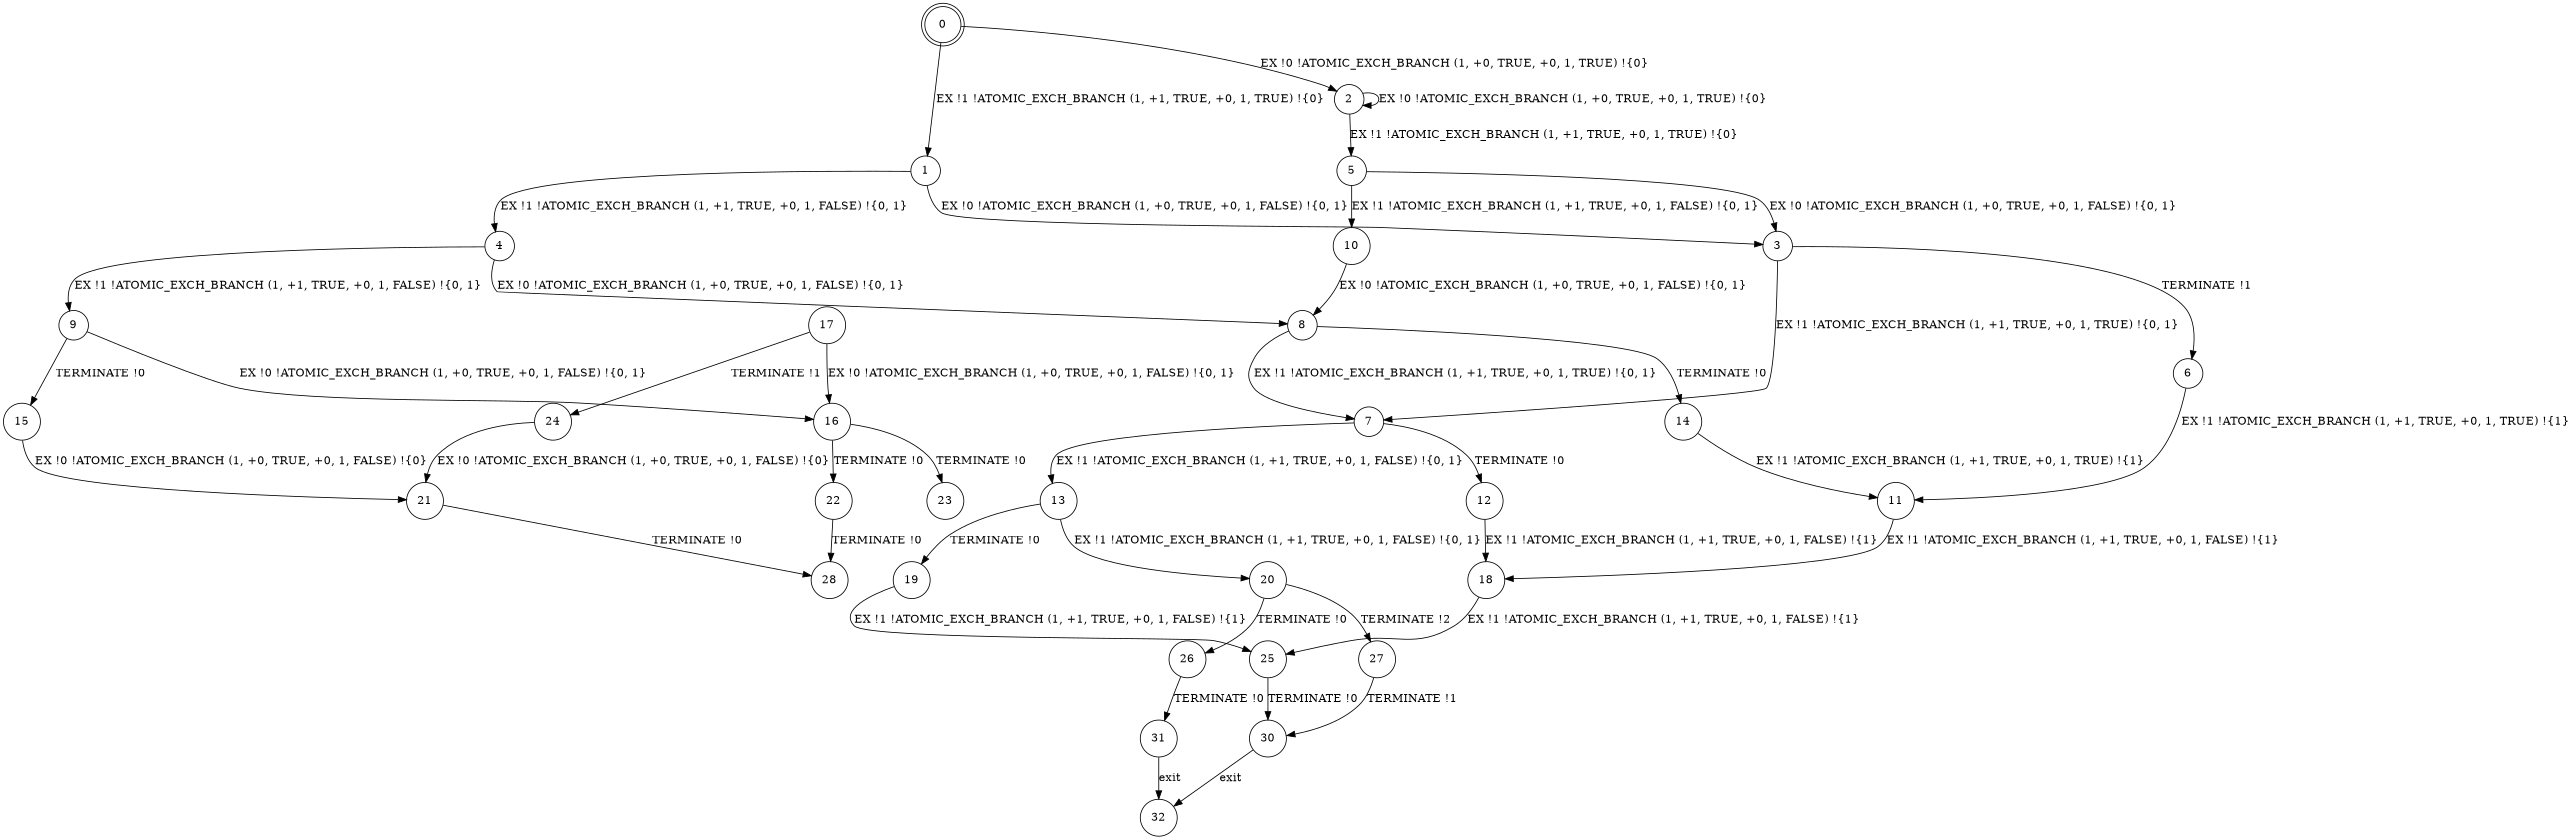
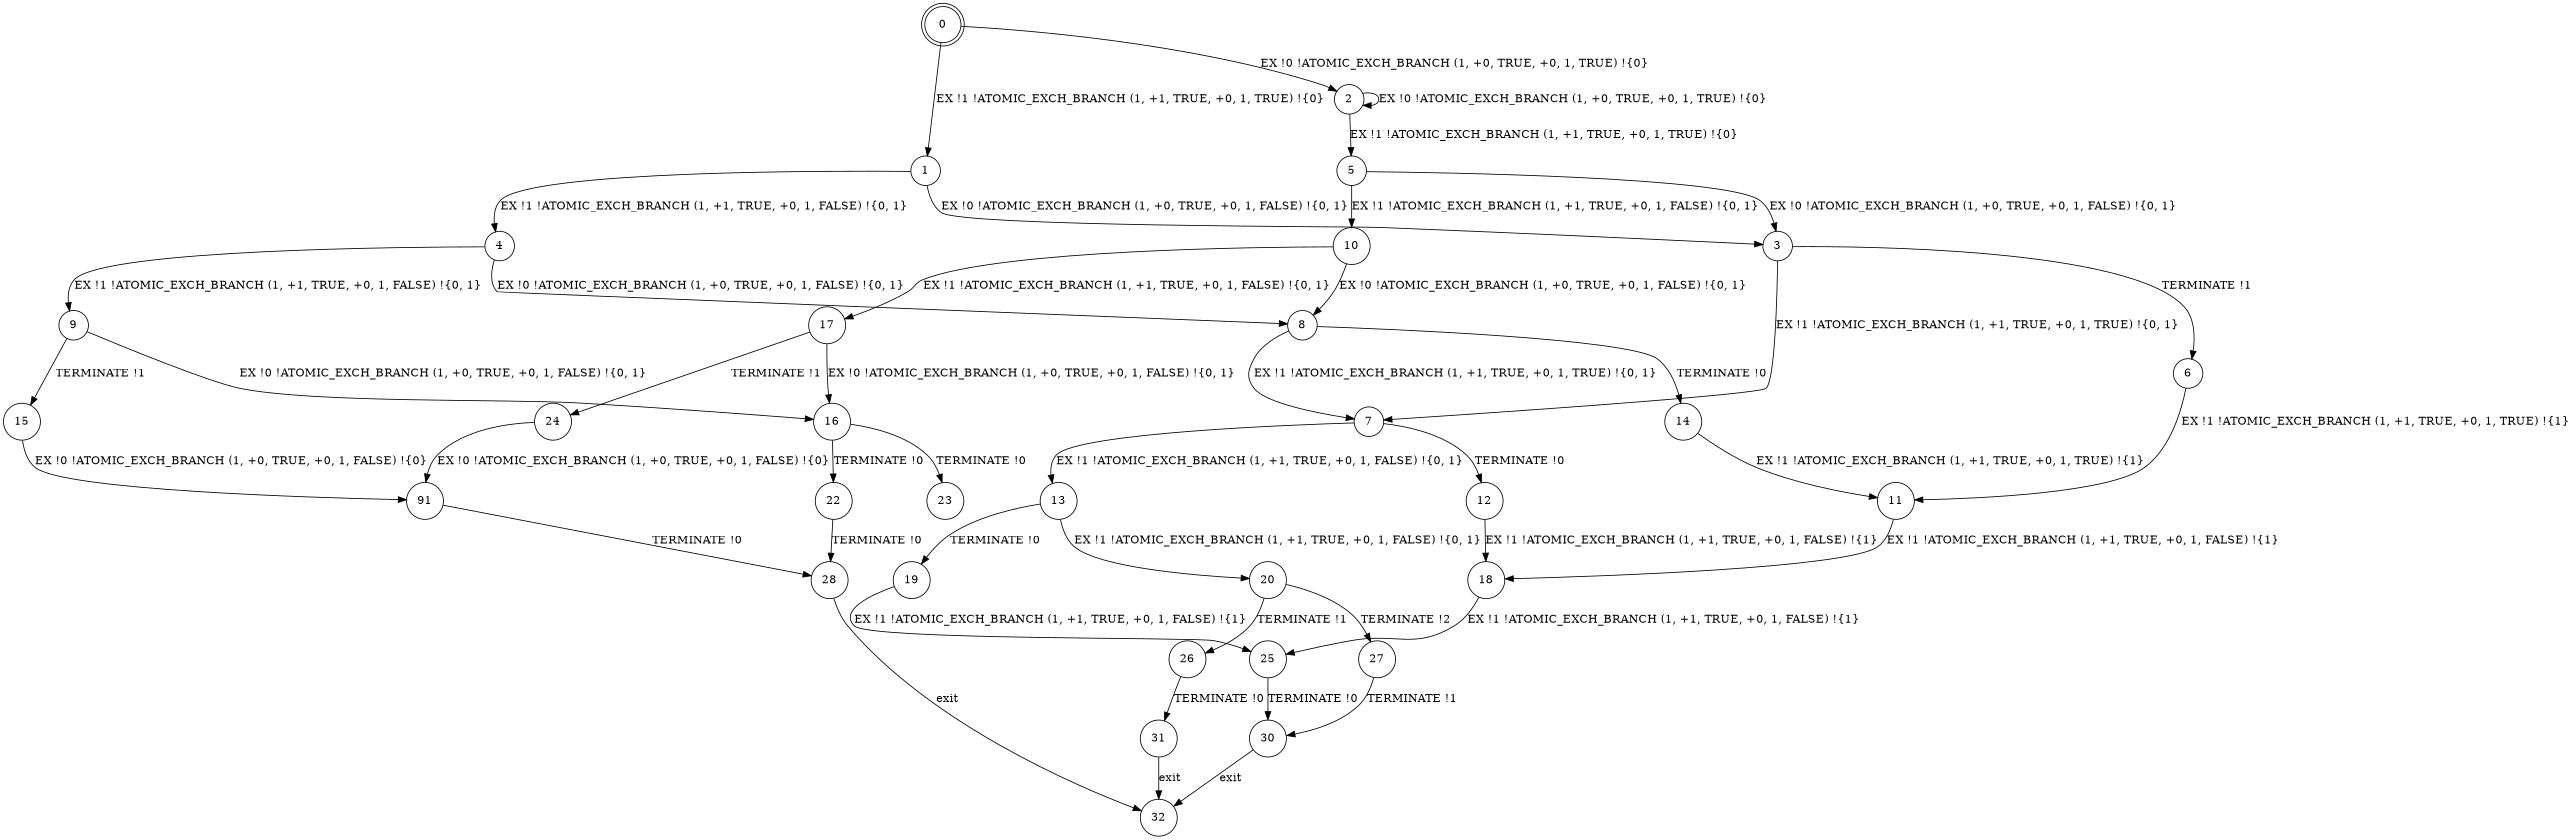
edge "10" -> "17": added, label "EX !1 !ATOMIC_EXCH_BRANCH (1, +1, TRUE, +0, 1, FALSE) !{0, 1}"
edge "9" -> "15": label "TERMINATE !0" -> "TERMINATE !1"
node "21": label "21" -> "91"
edge "20" -> "26": label "TERMINATE !0" -> "TERMINATE !1"
edge "28" -> "32": added, label "exit"
